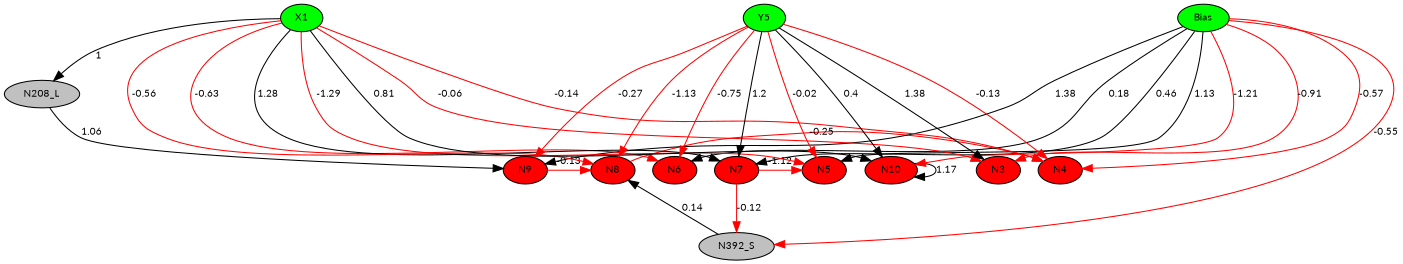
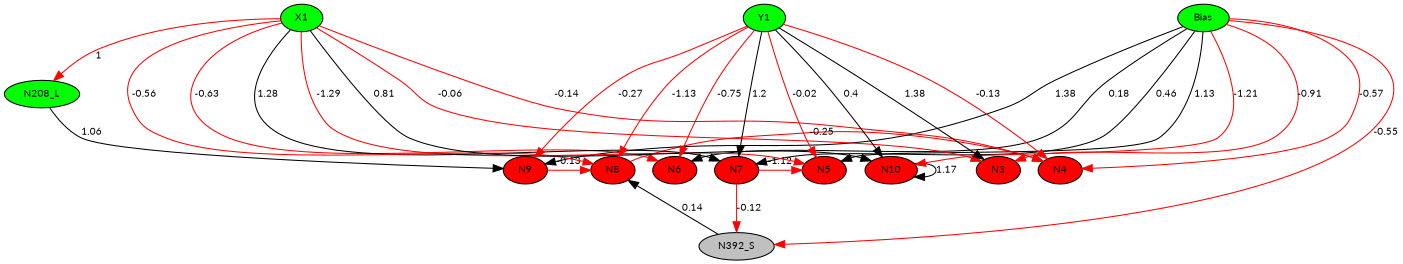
node "Y5": label "Y5" -> "Y1"
edge "X1" -> "N208_L": color black -> red
node "N208_L": fillcolor gray -> green
